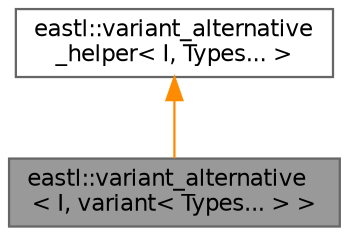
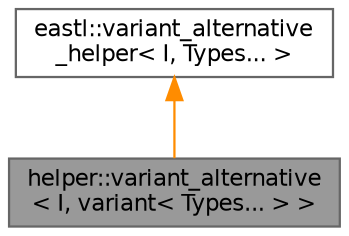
node "eastl::variant_alternative < I, variant< Types... > >": label "eastl::variant_alternative < I, variant< Types... > >" -> "helper::variant_alternative < I, variant< Types... > >"
